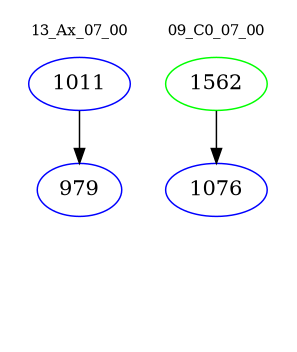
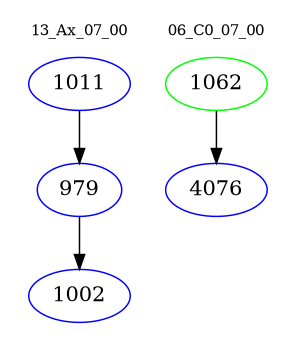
cluster "09_C0_07_00": label "09_C0_07_00" -> "06_C0_07_00"
node "1562": label "1562" -> "1062"
node "1076": label "1076" -> "4076"
node "1002": added
